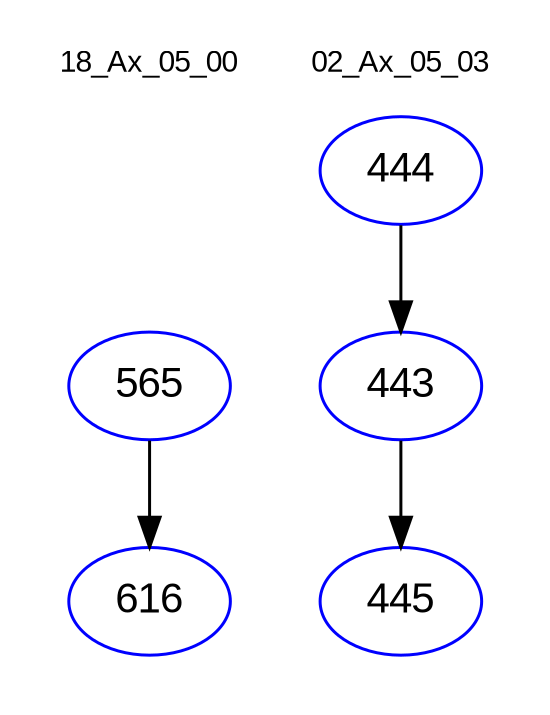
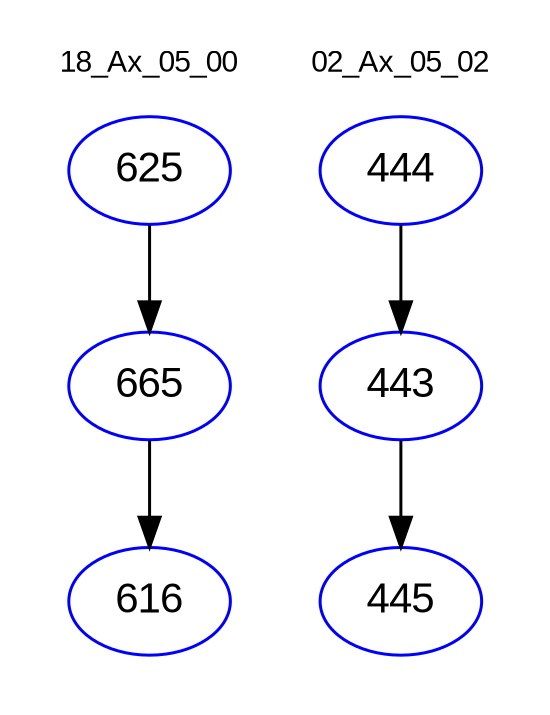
cluster "02_Ax_05_03": label "02_Ax_05_03" -> "02_Ax_05_02"
node "625": added
node "565": label "565" -> "665"
